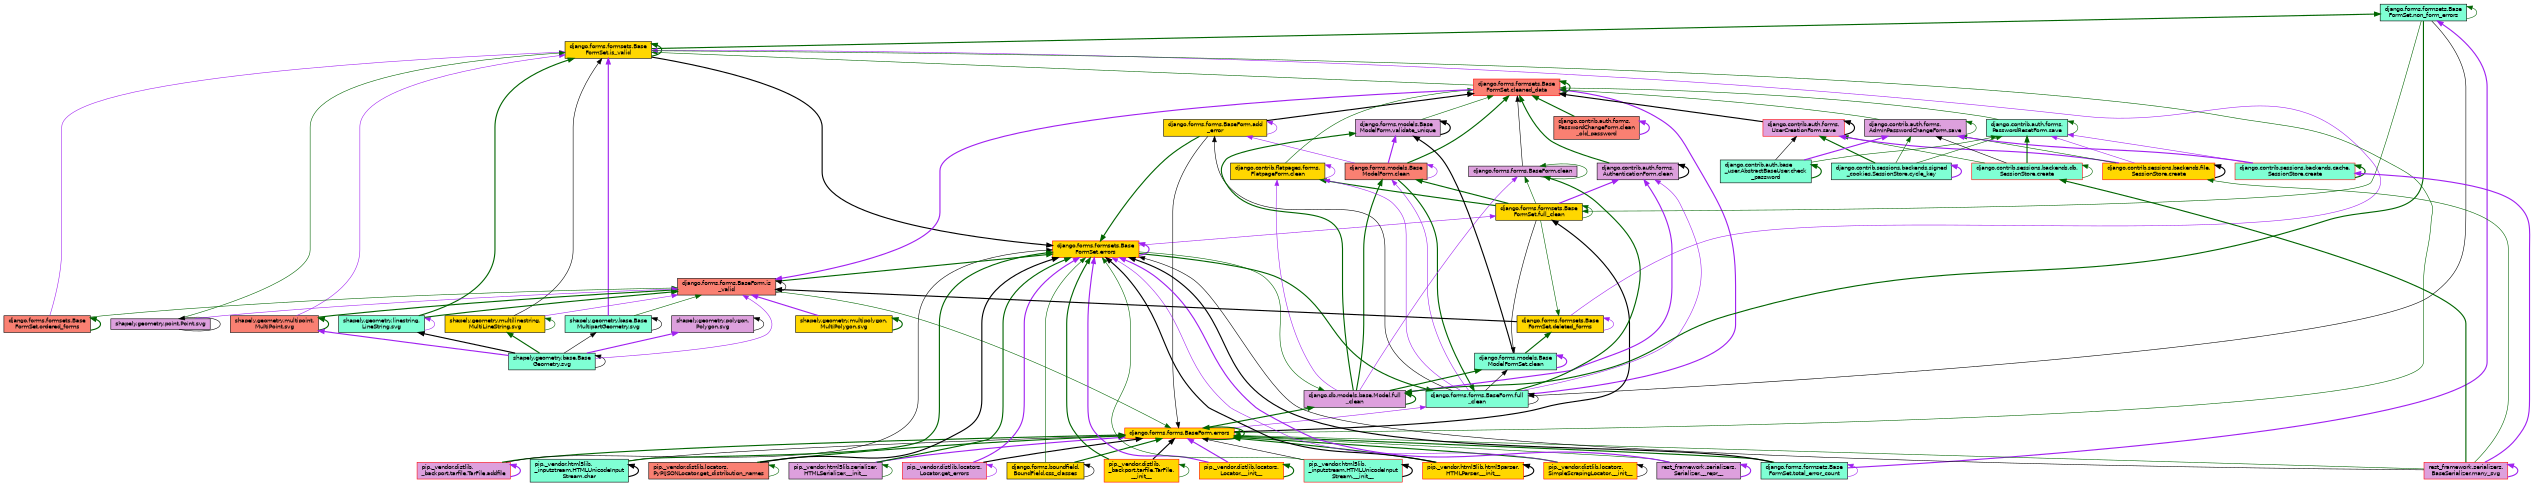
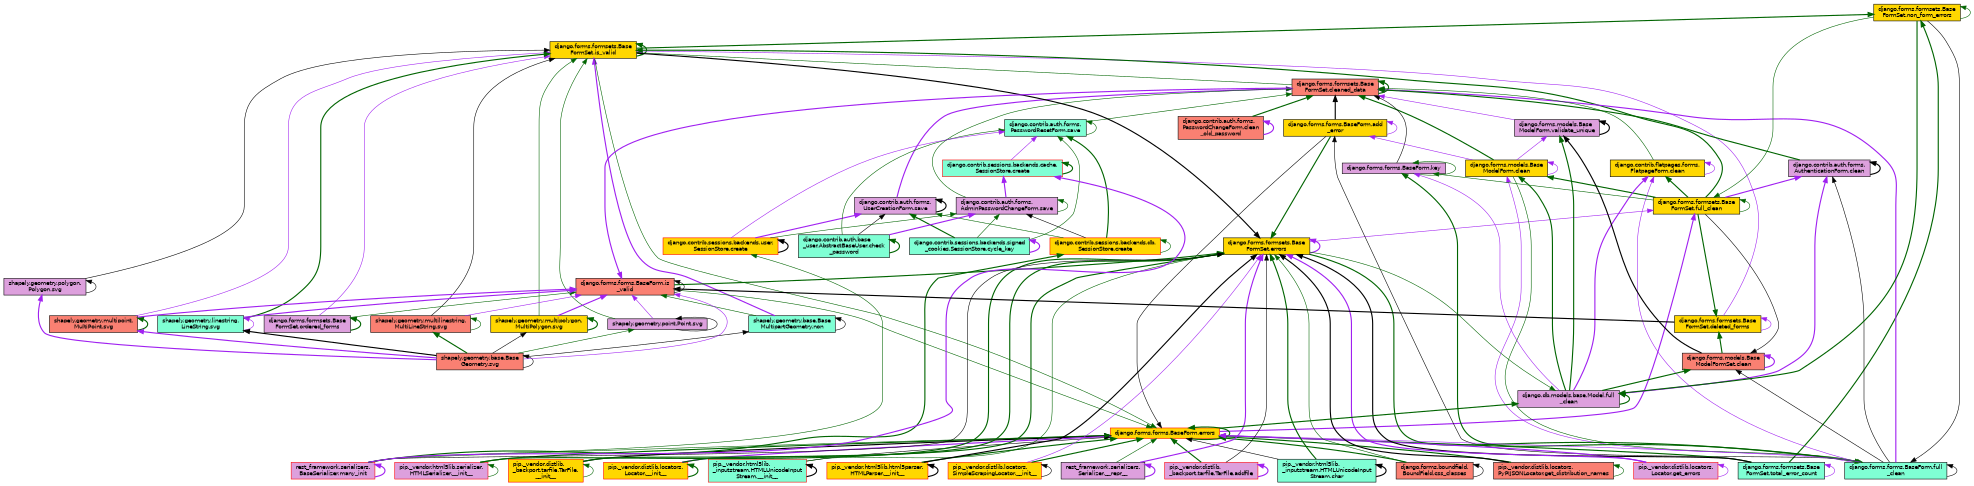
node "django.forms.formsets.Base FormSet.non_form_errors": fillcolor aquamarine -> gold
edge "django.forms.formsets.Base FormSet.full_clean" -> "django.forms.formsets.Base FormSet.is_valid": added
node "django.forms.formsets.Base FormSet.cleaned_data": color red -> black
edge "shapely.geometry.polygon. Polygon.svg" -> "django.forms.formsets.Base FormSet.is_valid": added
edge "django.contrib.auth.forms. UserCreationForm.save" -> "django.forms.formsets.Base FormSet.cleaned_data": color black -> purple
edge "django.forms.models.Base ModelForm.validate_unique" -> "django.forms.formsets.Base FormSet.cleaned_data": color darkgreen -> purple
node "django.contrib.auth.forms. UserCreationForm.save": color red -> black
edge "django.contrib.sessions.backends.cache. SessionStore.create" -> "django.contrib.auth.forms. AdminPasswordChangeForm.save": reversed
edge "django.forms.models.Base ModelForm.clean" -> "django.forms.models.Base ModelForm.validate_unique": style bold -> solid
node "django.forms.models.Base ModelForm.clean": fillcolor salmon -> gold
node "django.forms.forms.BaseForm.clean": label "django.forms.forms.BaseForm.clean" -> "django.forms.forms.BaseForm.key"
node "django.contrib.sessions.backends.db. SessionStore.create": fillcolor aquamarine -> gold
node "django.contrib.sessions.backends.file. SessionStore.create": label "django.contrib.sessions.backends.file. SessionStore.create" -> "django.contrib.sessions.backends.user. SessionStore.create"
edge "shapely.geometry.multipolygon. MultiPolygon.svg" -> "django.forms.formsets.Base FormSet.is_valid": added
node "django.forms.formsets.Base FormSet.errors": color red -> black
edge "django.forms.formsets.Base FormSet.full_clean" -> "django.forms.formsets.Base FormSet.deleted_forms": style solid -> bold
edge "django.forms.models.Base ModelForm.clean" -> "django.forms.forms.BaseForm.full _clean": style bold -> solid
edge "django.db.models.base.Model.full _clean" -> "django.contrib.flatpages.forms. FlatpageForm.clean": style solid -> bold
edge "shapely.geometry.multipoint. MultiPoint.svg" -> "django.forms.forms.BaseForm.is _valid": color darkgreen -> purple
edge "shapely.geometry.linestring. LineString.svg" -> "django.forms.forms.BaseForm.is _valid": color darkgreen -> purple
node "django.forms.formsets.Base FormSet.ordered_forms": fillcolor salmon -> plum
node "shapely.geometry.multilinestring. MultiLineString.svg": fillcolor gold -> salmon
node "shapely.geometry.base.Base MultipartGeometry.svg": label "shapely.geometry.base.Base MultipartGeometry.svg" -> "shapely.geometry.base.Base MultipartGeometry.non"
edge "django.forms.forms.BaseForm.full _clean" -> "django.contrib.auth.forms. AuthenticationForm.clean": color purple -> black
edge "shapely.geometry.base.Base Geometry.svg" -> "shapely.geometry.point.Point.svg": added
edge "shapely.geometry.base.Base Geometry.svg" -> "shapely.geometry.multipolygon. MultiPolygon.svg": added
node "shapely.geometry.base.Base Geometry.svg": fillcolor aquamarine -> salmon
node "django.forms.models.Base ModelFormSet.clean": fillcolor aquamarine -> salmon
edge "pip._vendor.distlib.locators. Locator.__init__" -> "django.forms.formsets.Base FormSet.errors": color purple -> darkgreen
edge "django.forms.forms.BaseForm.errors" -> "django.forms.formsets.Base FormSet.full_clean": color black -> purple
edge "django.forms.formsets.Base FormSet.total_error_count" -> "django.forms.formsets.Base FormSet.non_form_errors": color purple -> darkgreen
edge "django.forms.forms.BaseForm.errors" -> "django.forms.forms.BaseForm.full _clean": reversed
edge "pip._vendor.html5lib.serializer. HTMLSerializer.__init__" -> "django.forms.forms.BaseForm.errors": color purple -> darkgreen
edge "pip._vendor.distlib.locators. Locator.get_errors" -> "django.forms.forms.BaseForm.errors": color black -> purple
node "pip._vendor.html5lib.serializer. HTMLSerializer.__init__": color black -> red
node "django.forms.boundfield. BoundField.css_classes": fillcolor gold -> salmon
node "rest_framework.serializers. BaseSerializer.many_svg": label "rest_framework.serializers. BaseSerializer.many_svg" -> "rest_framework.serializers. BaseSerializer.many_init"
